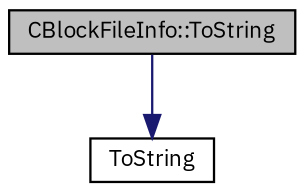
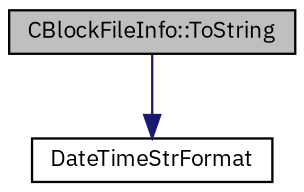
node "ToString": label "ToString" -> "DateTimeStrFormat"
